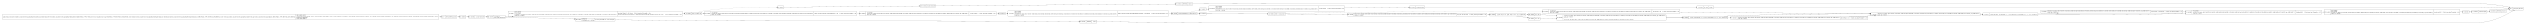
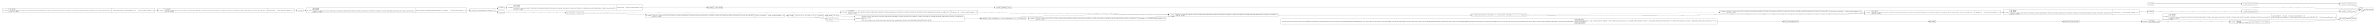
node "48: 0x000d": removed
